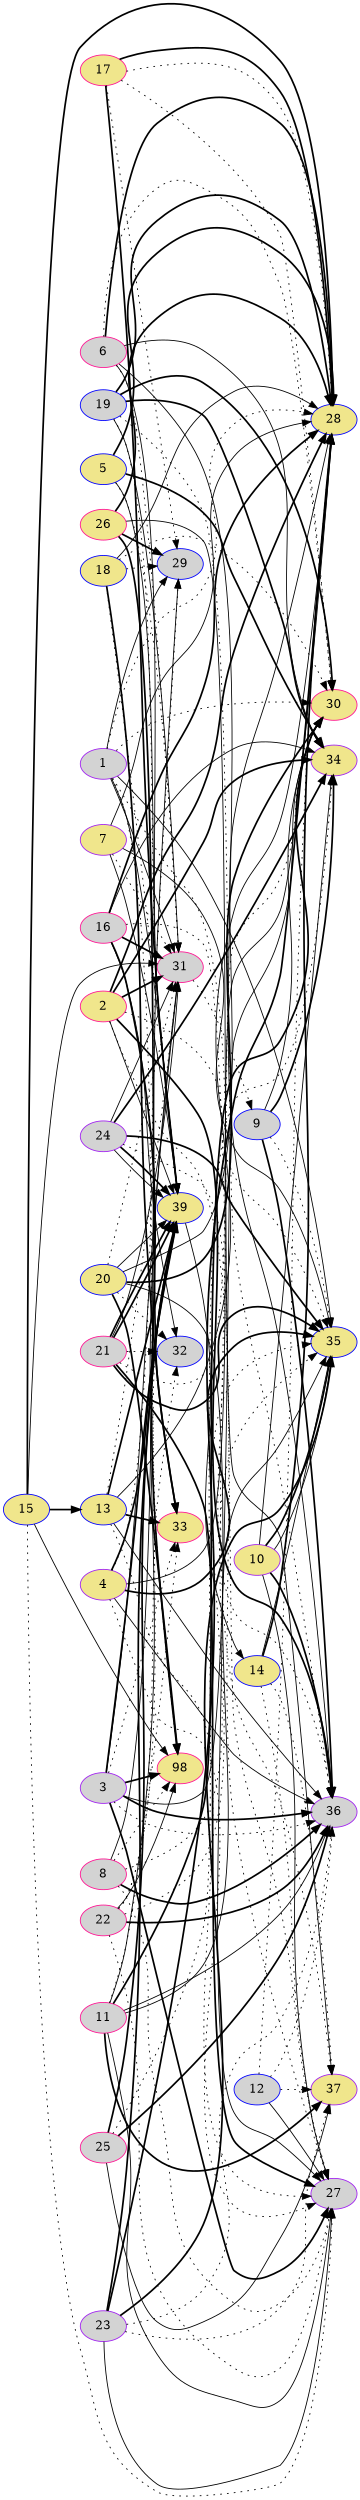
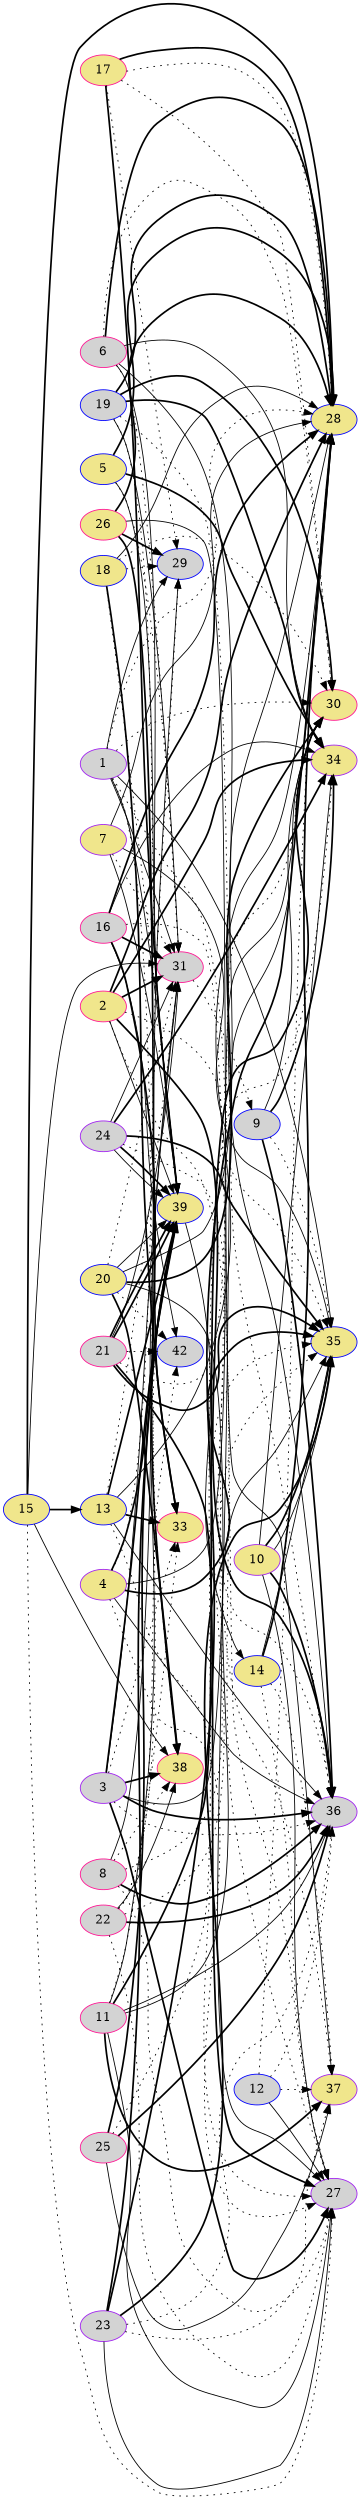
node "32": label "32" -> "42"
node "98": label "98" -> "38"
